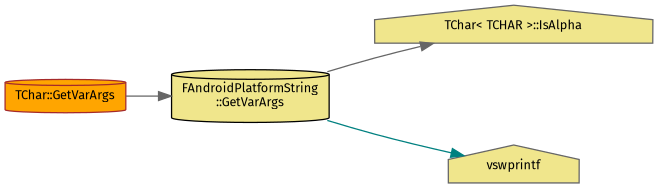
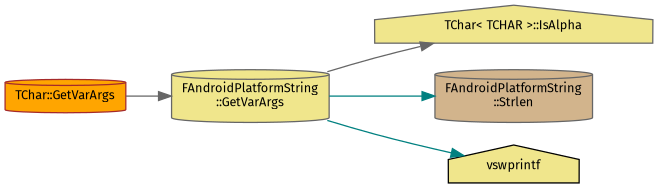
node "FAndroidPlatformString ::GetVarArgs": color black -> gray40
node "FAndroidPlatformString ::Strlen": added
node "vswprintf": color gray40 -> black
